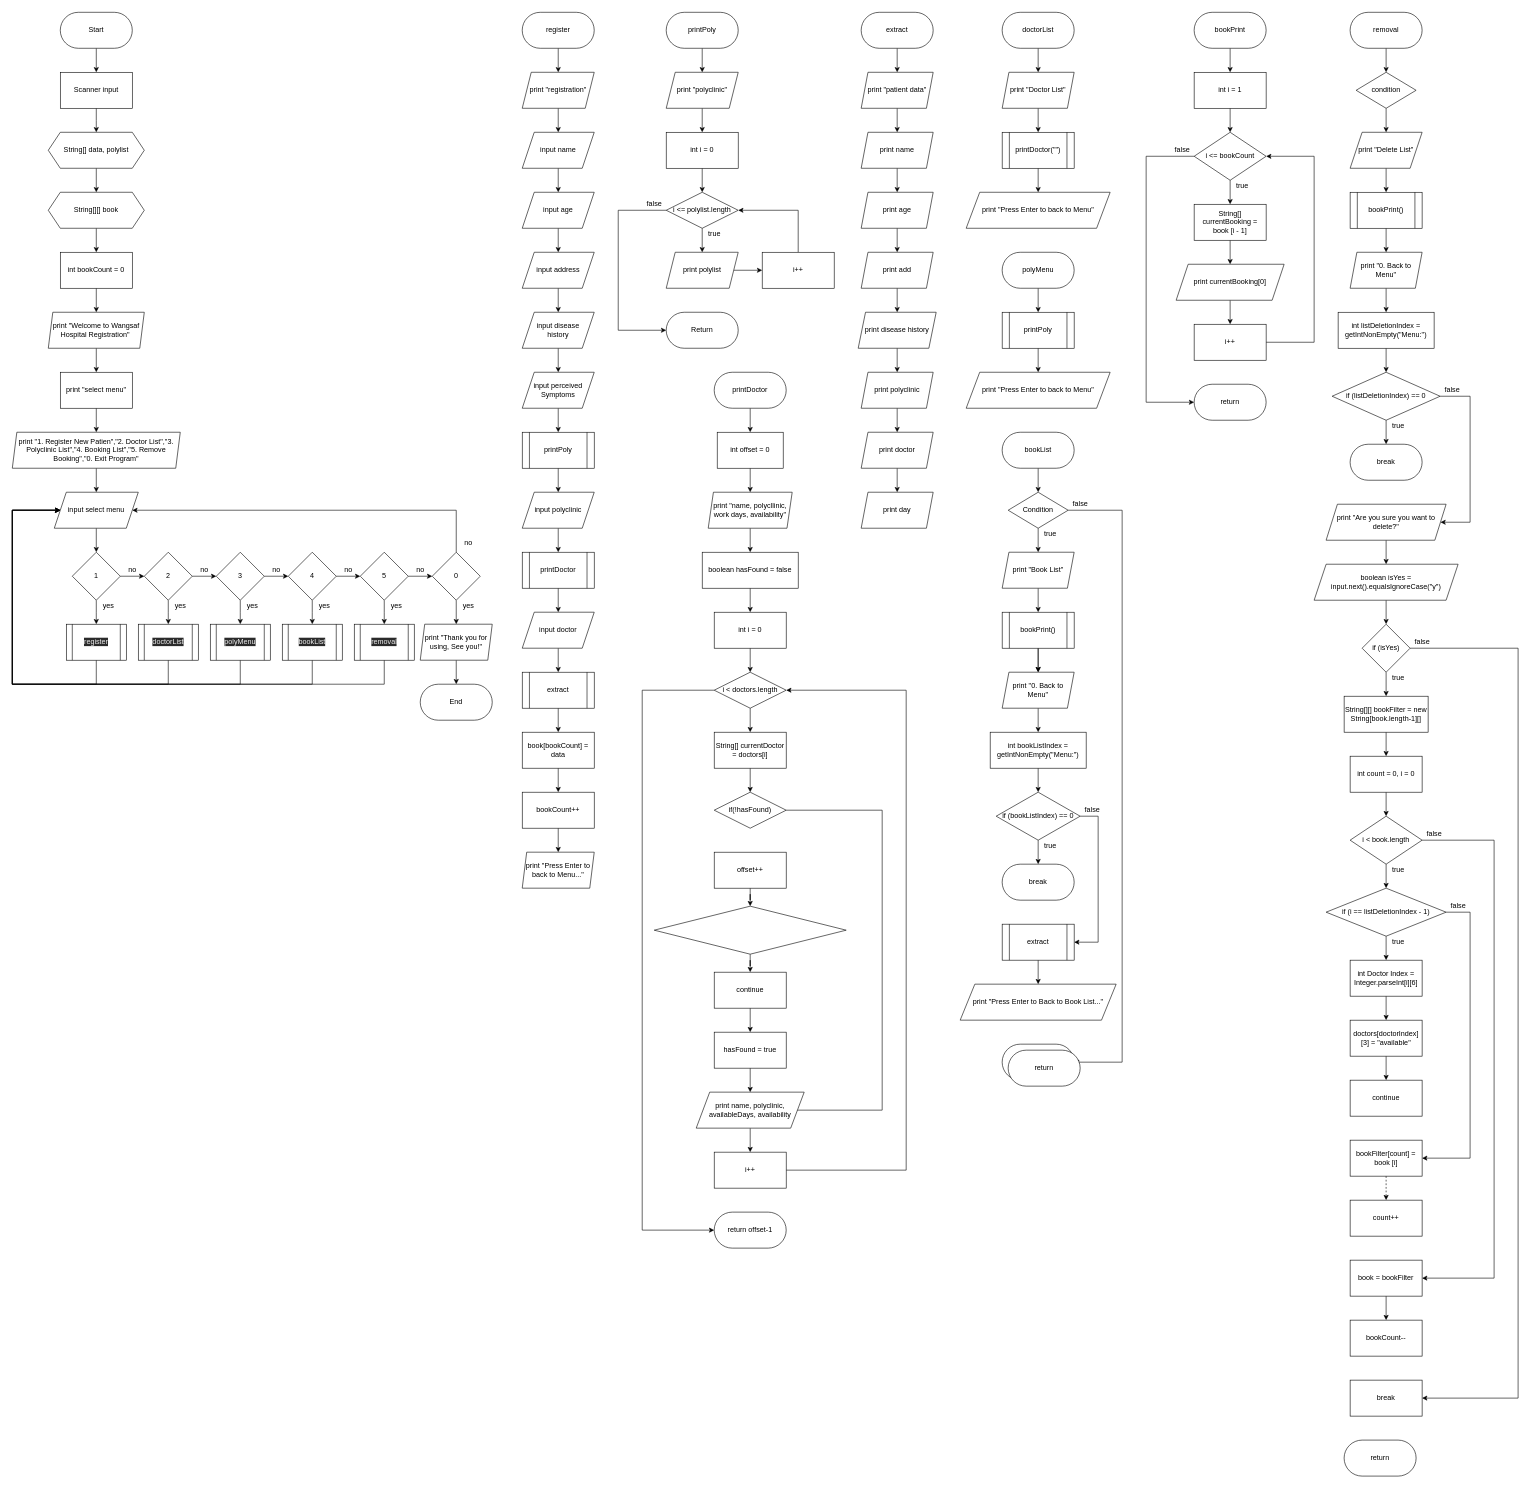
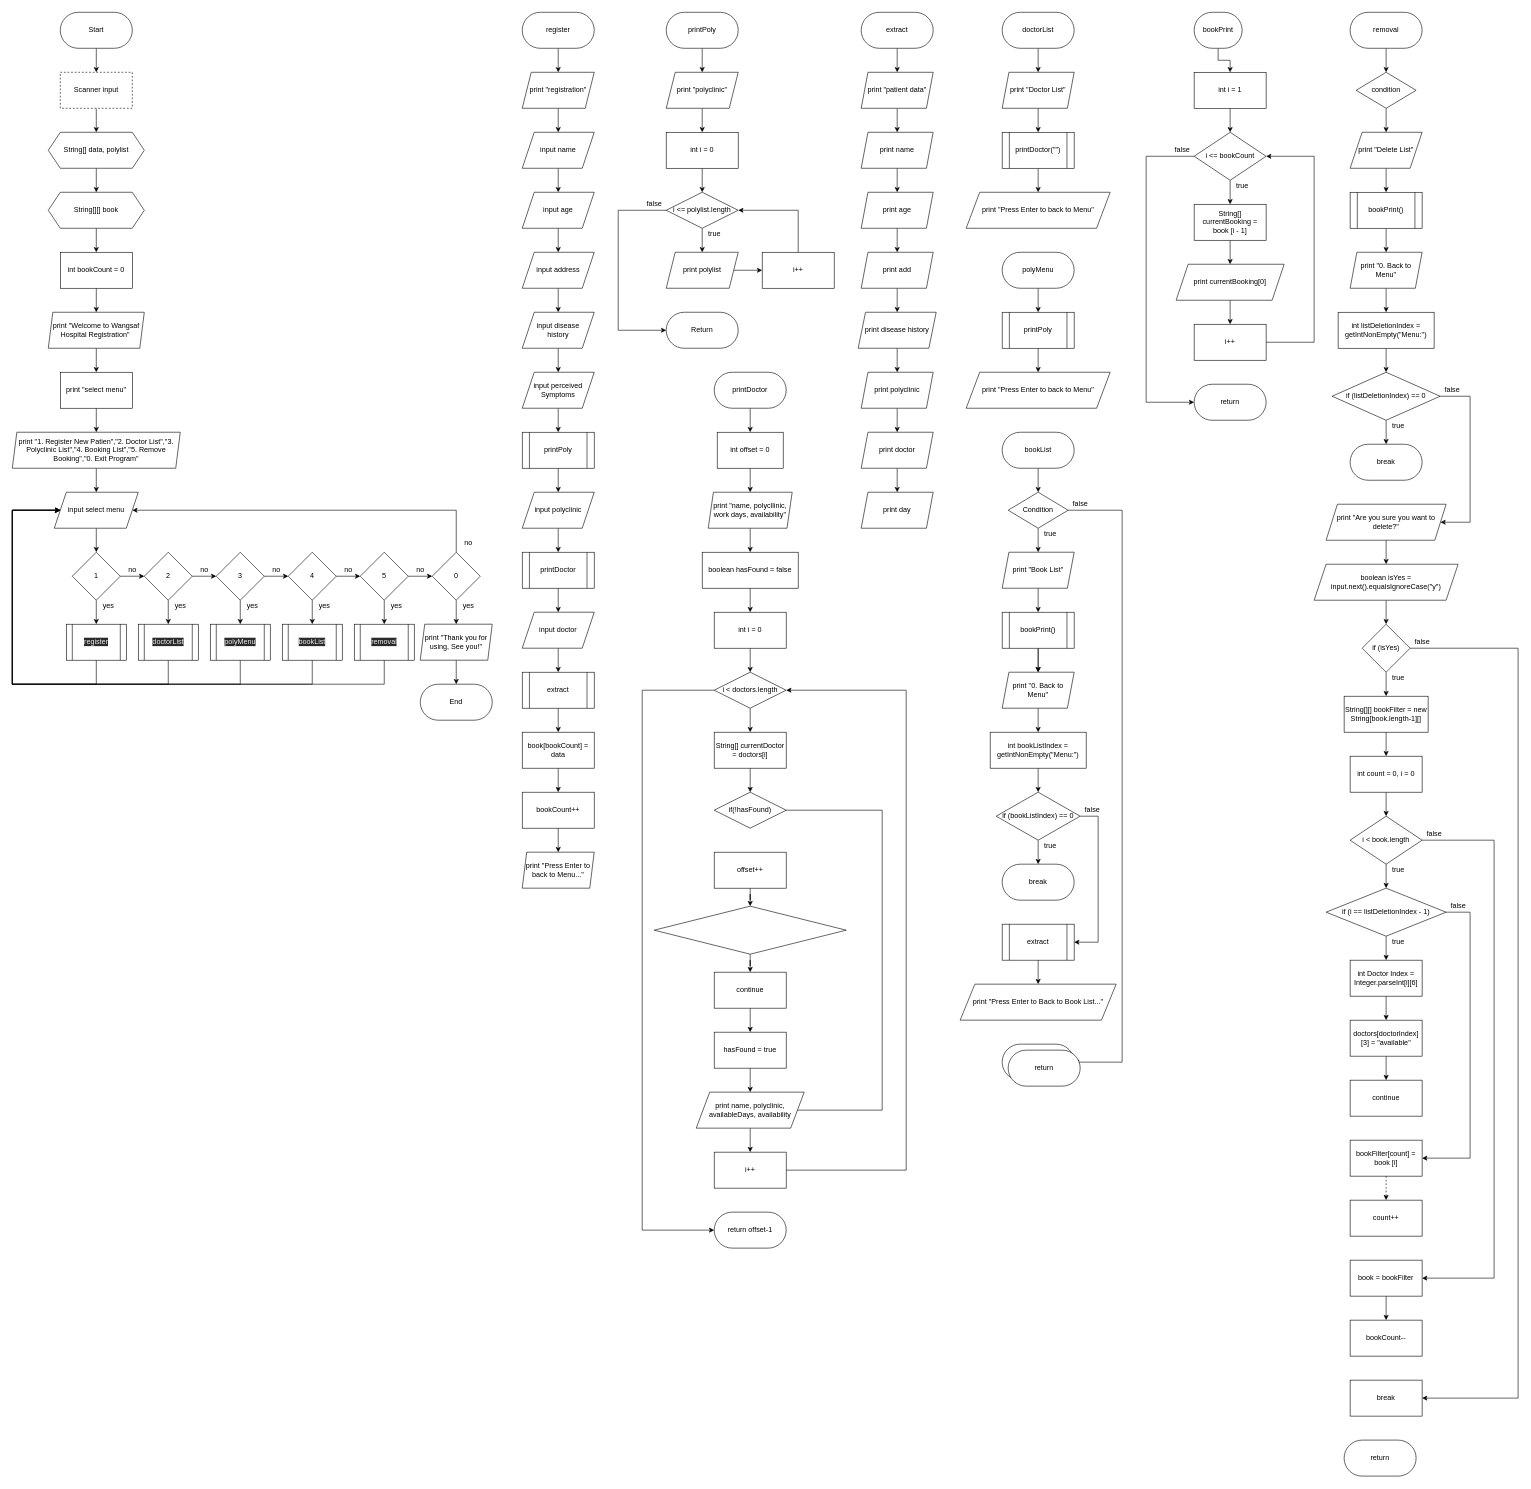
node "bookPrint": size 72x36 -> 48x36
node "Scanner input": style solid -> dashed
